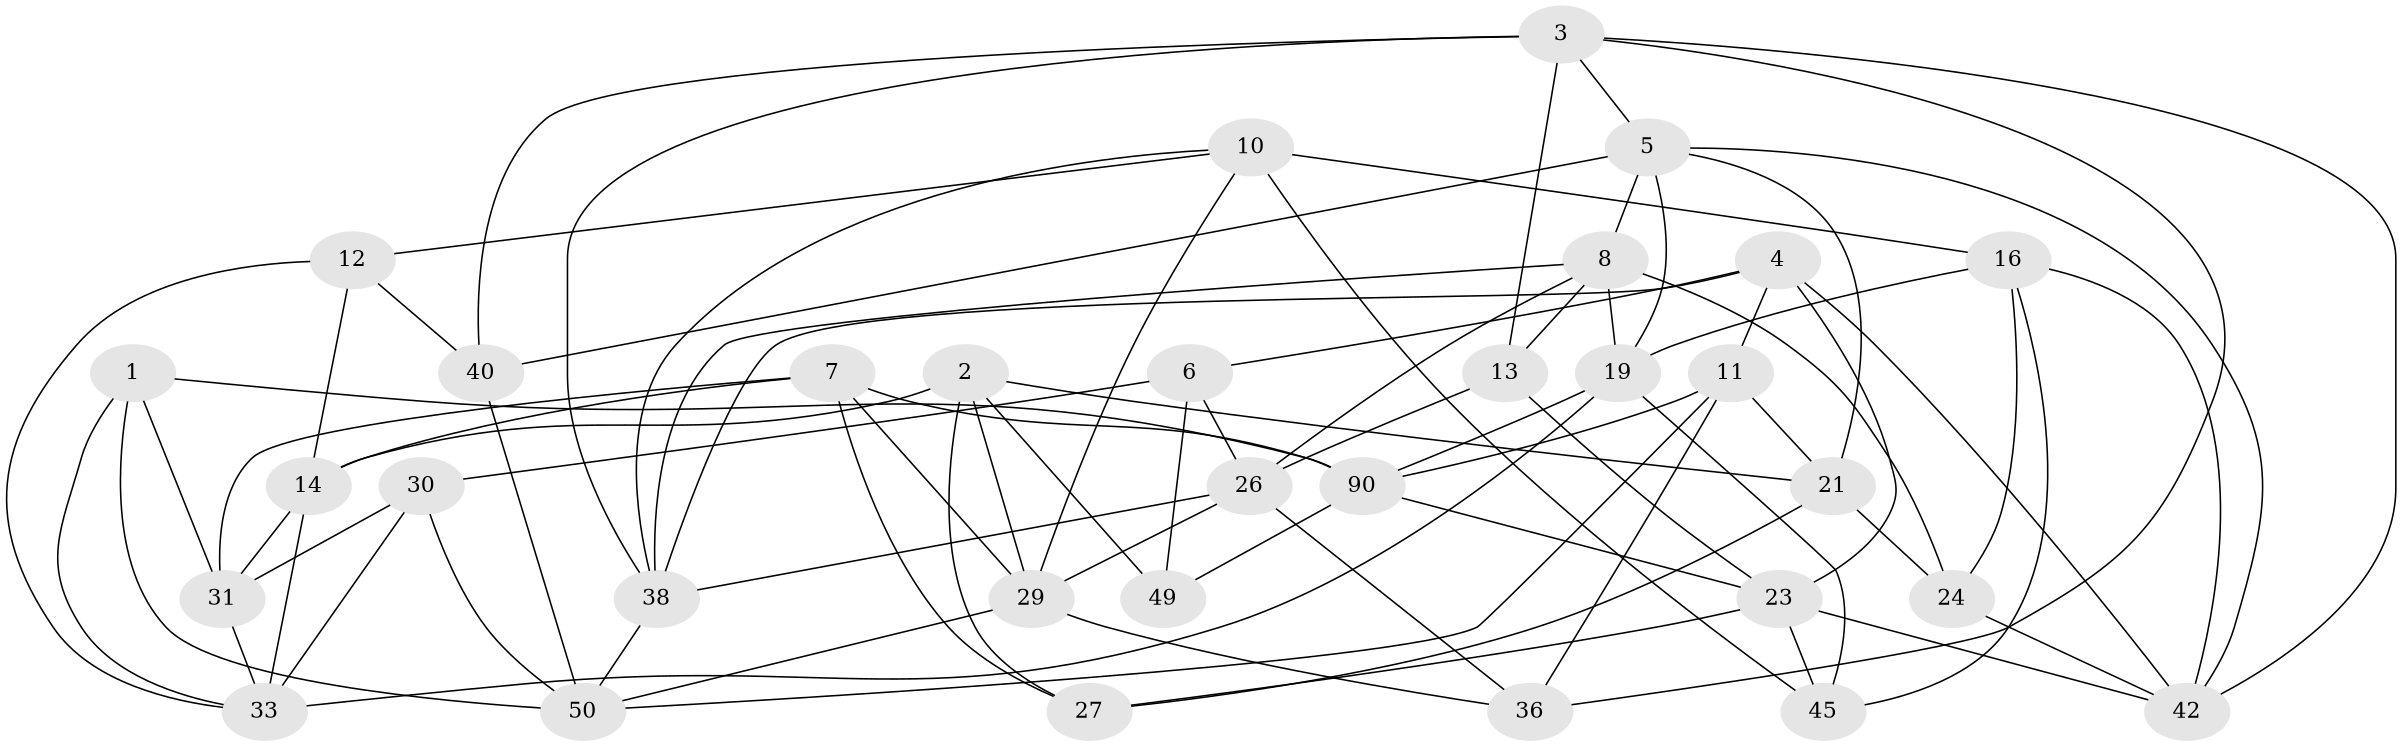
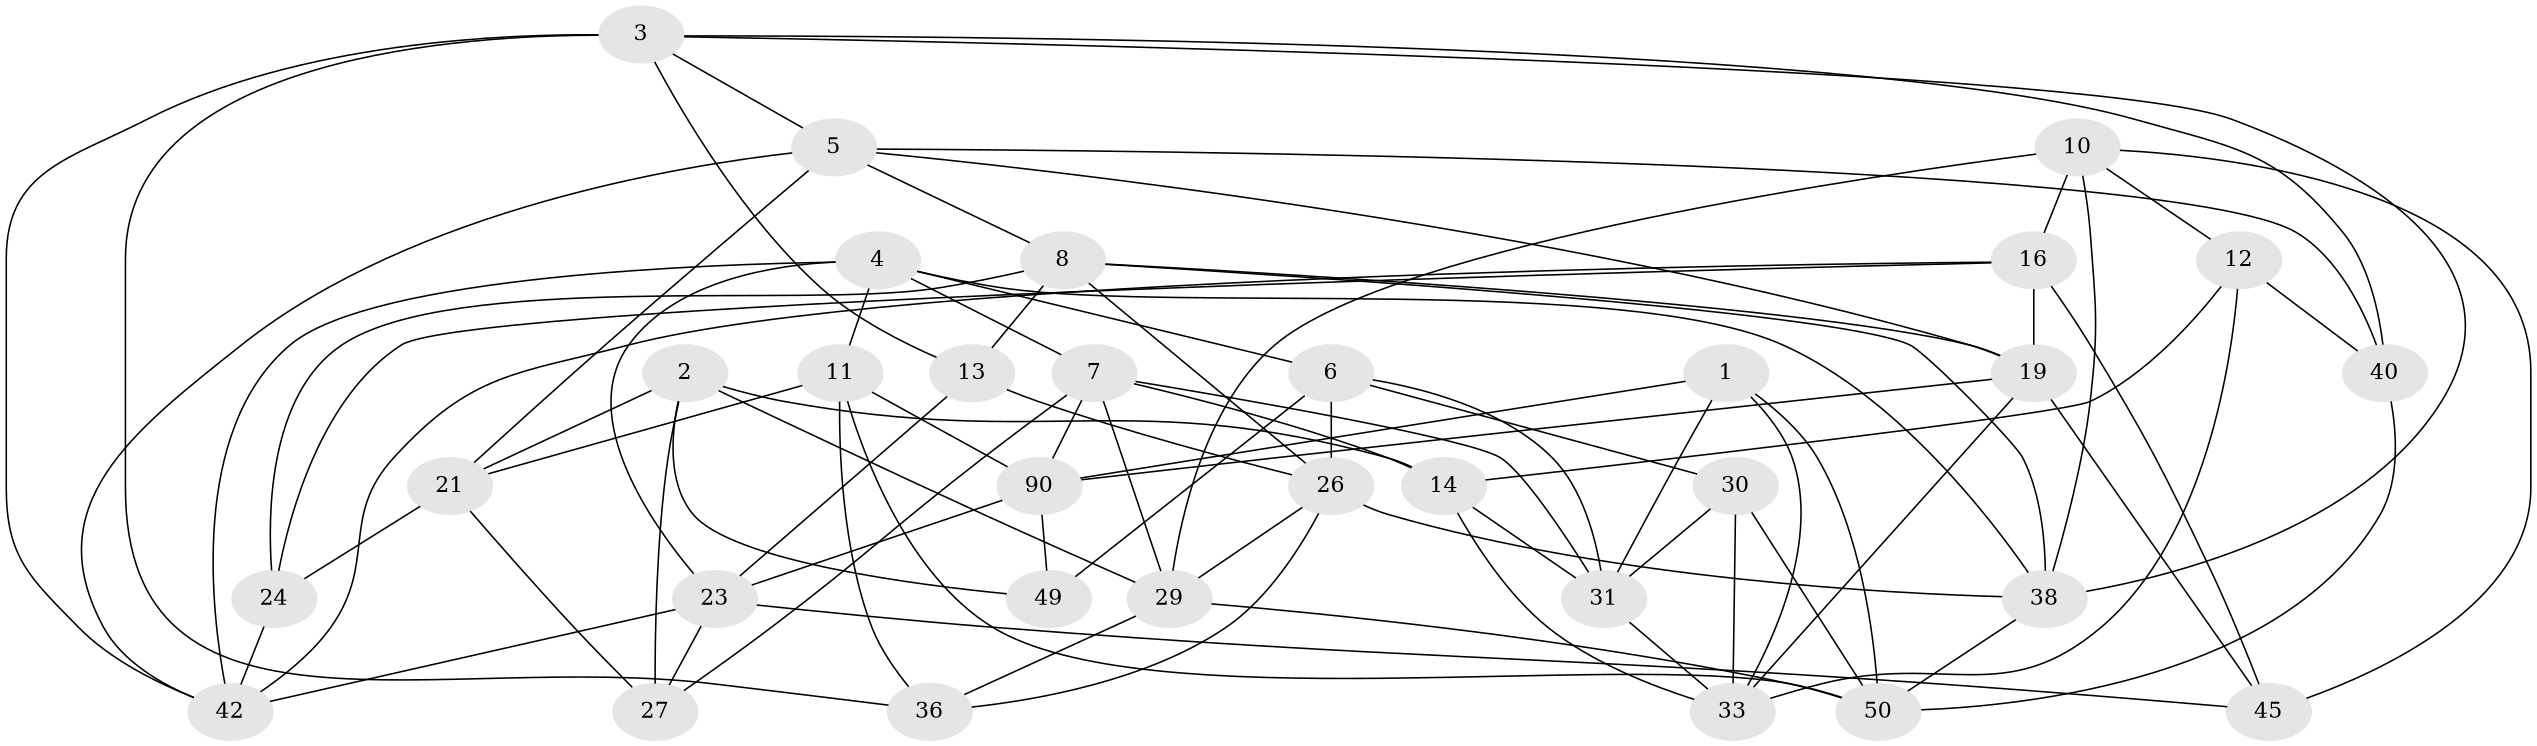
edge "4" -- "7": added
edge "6" -- "31": added
